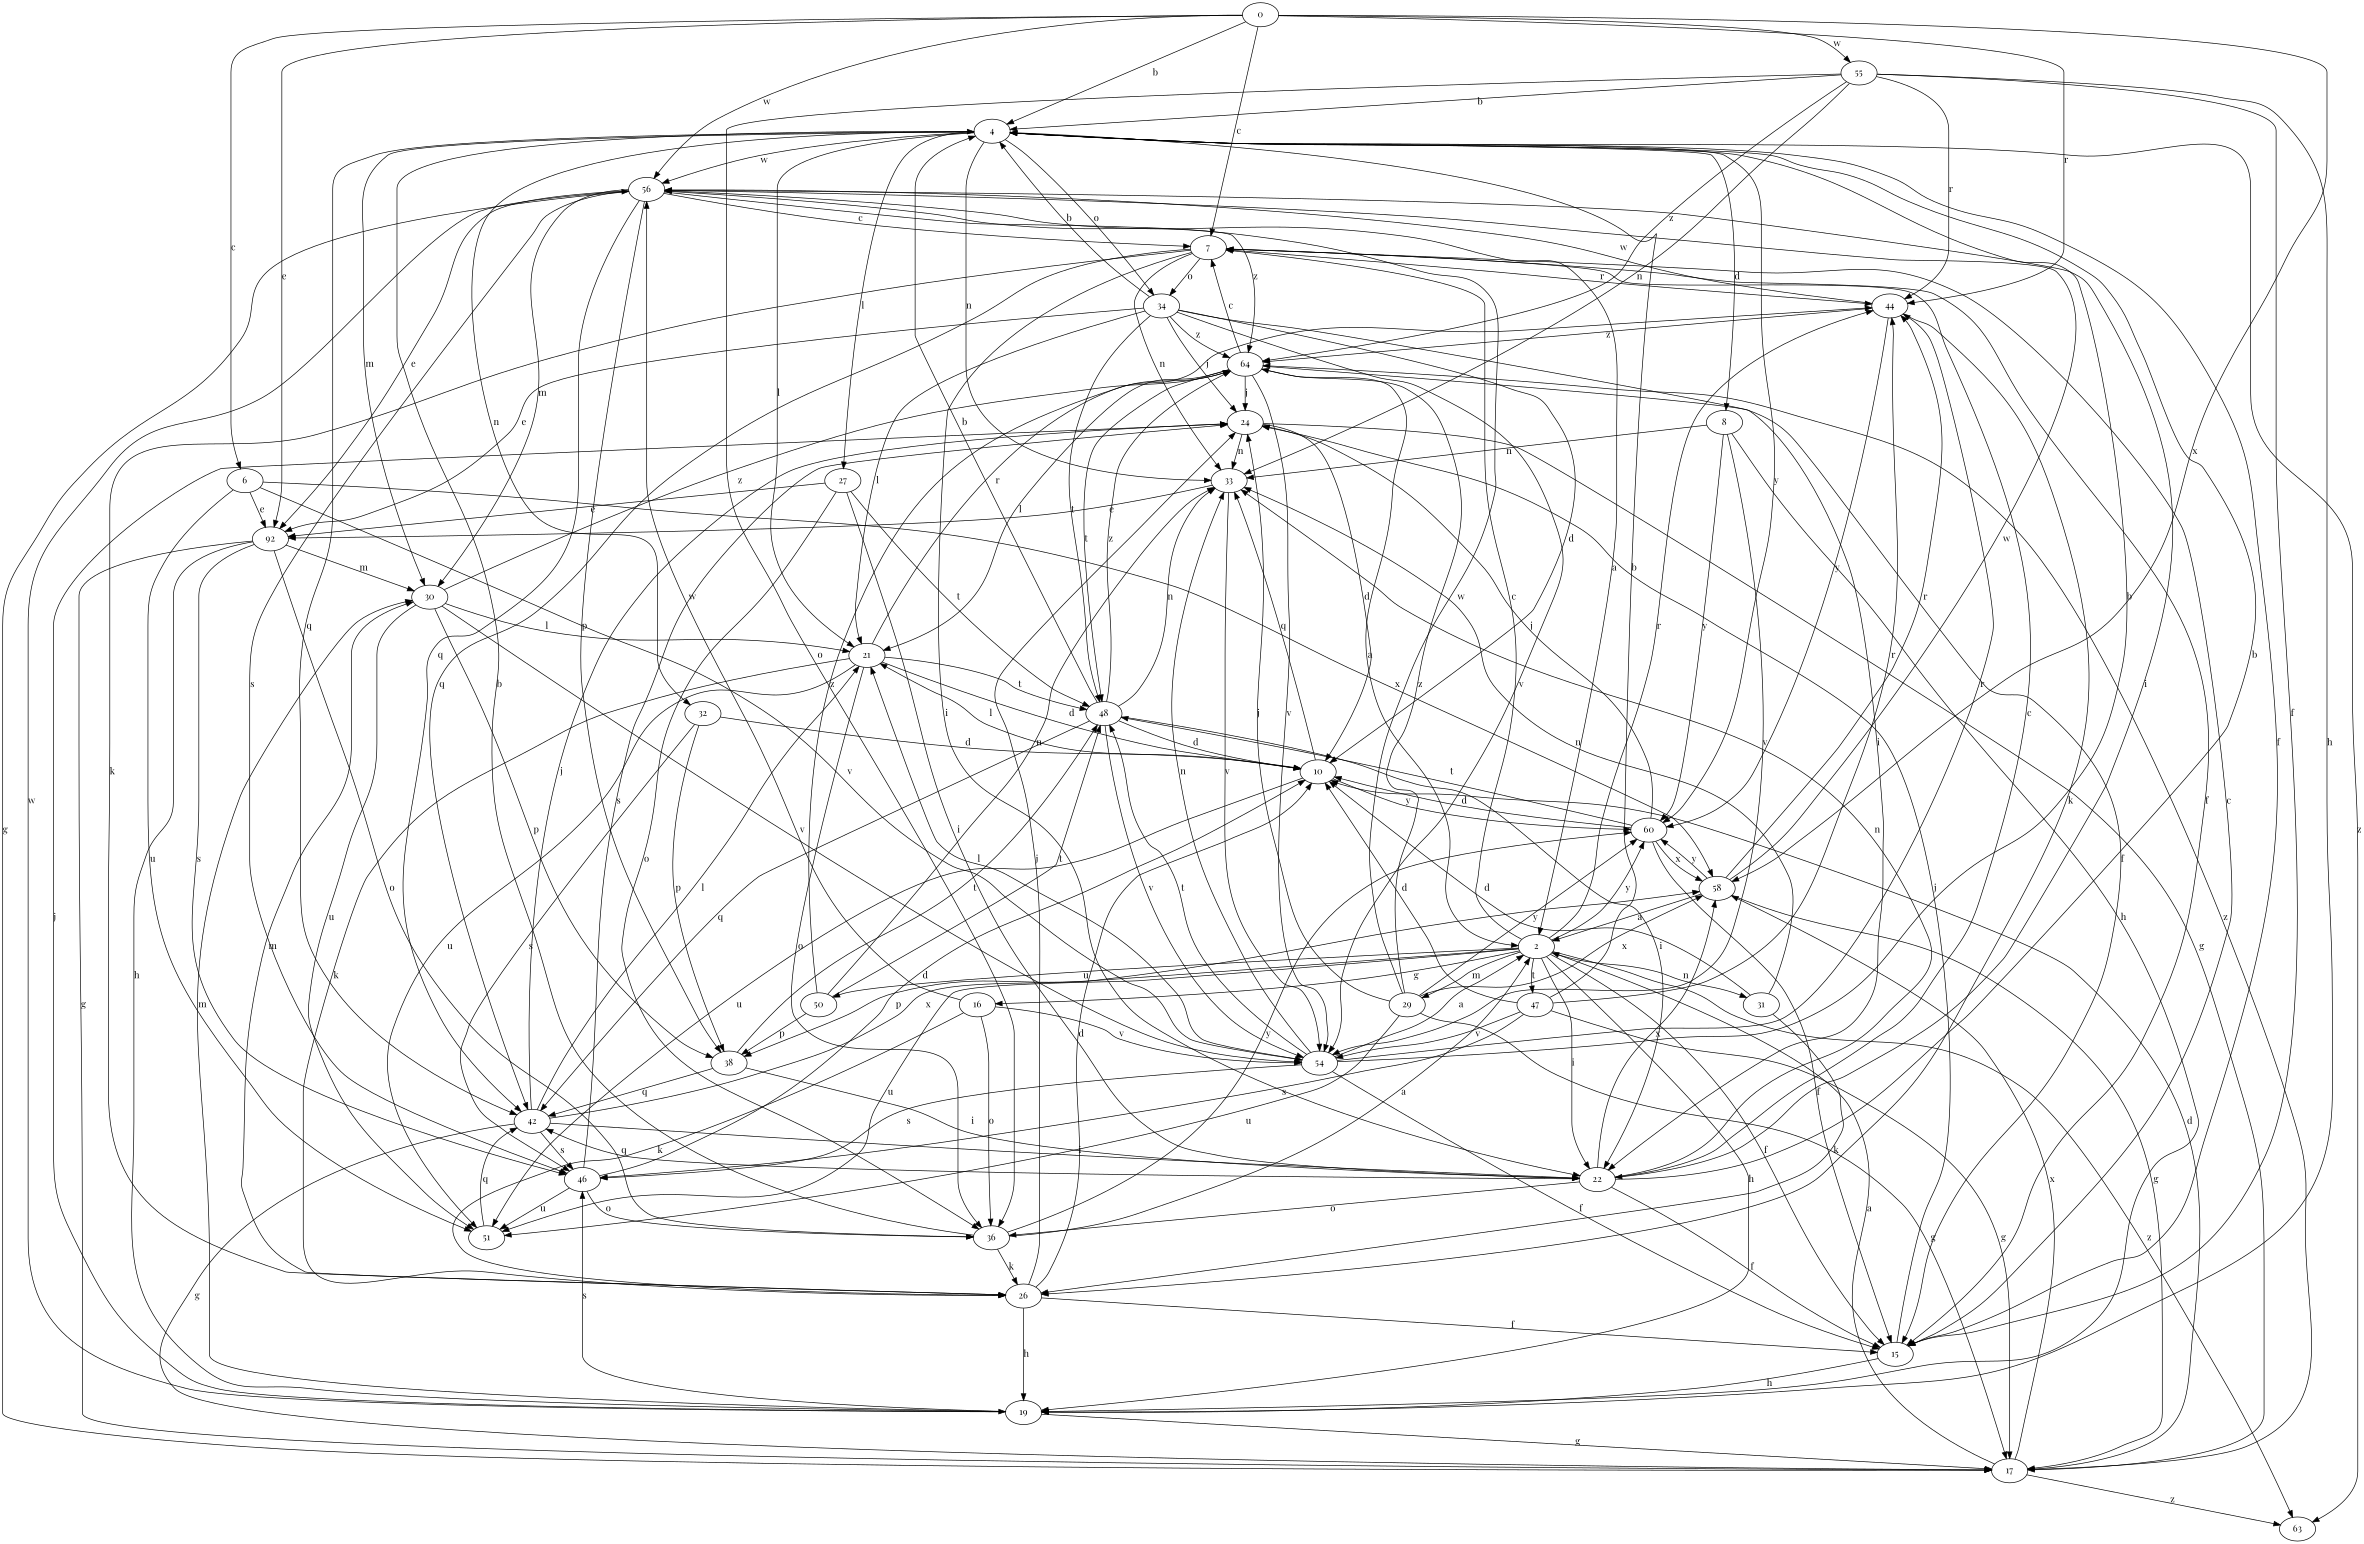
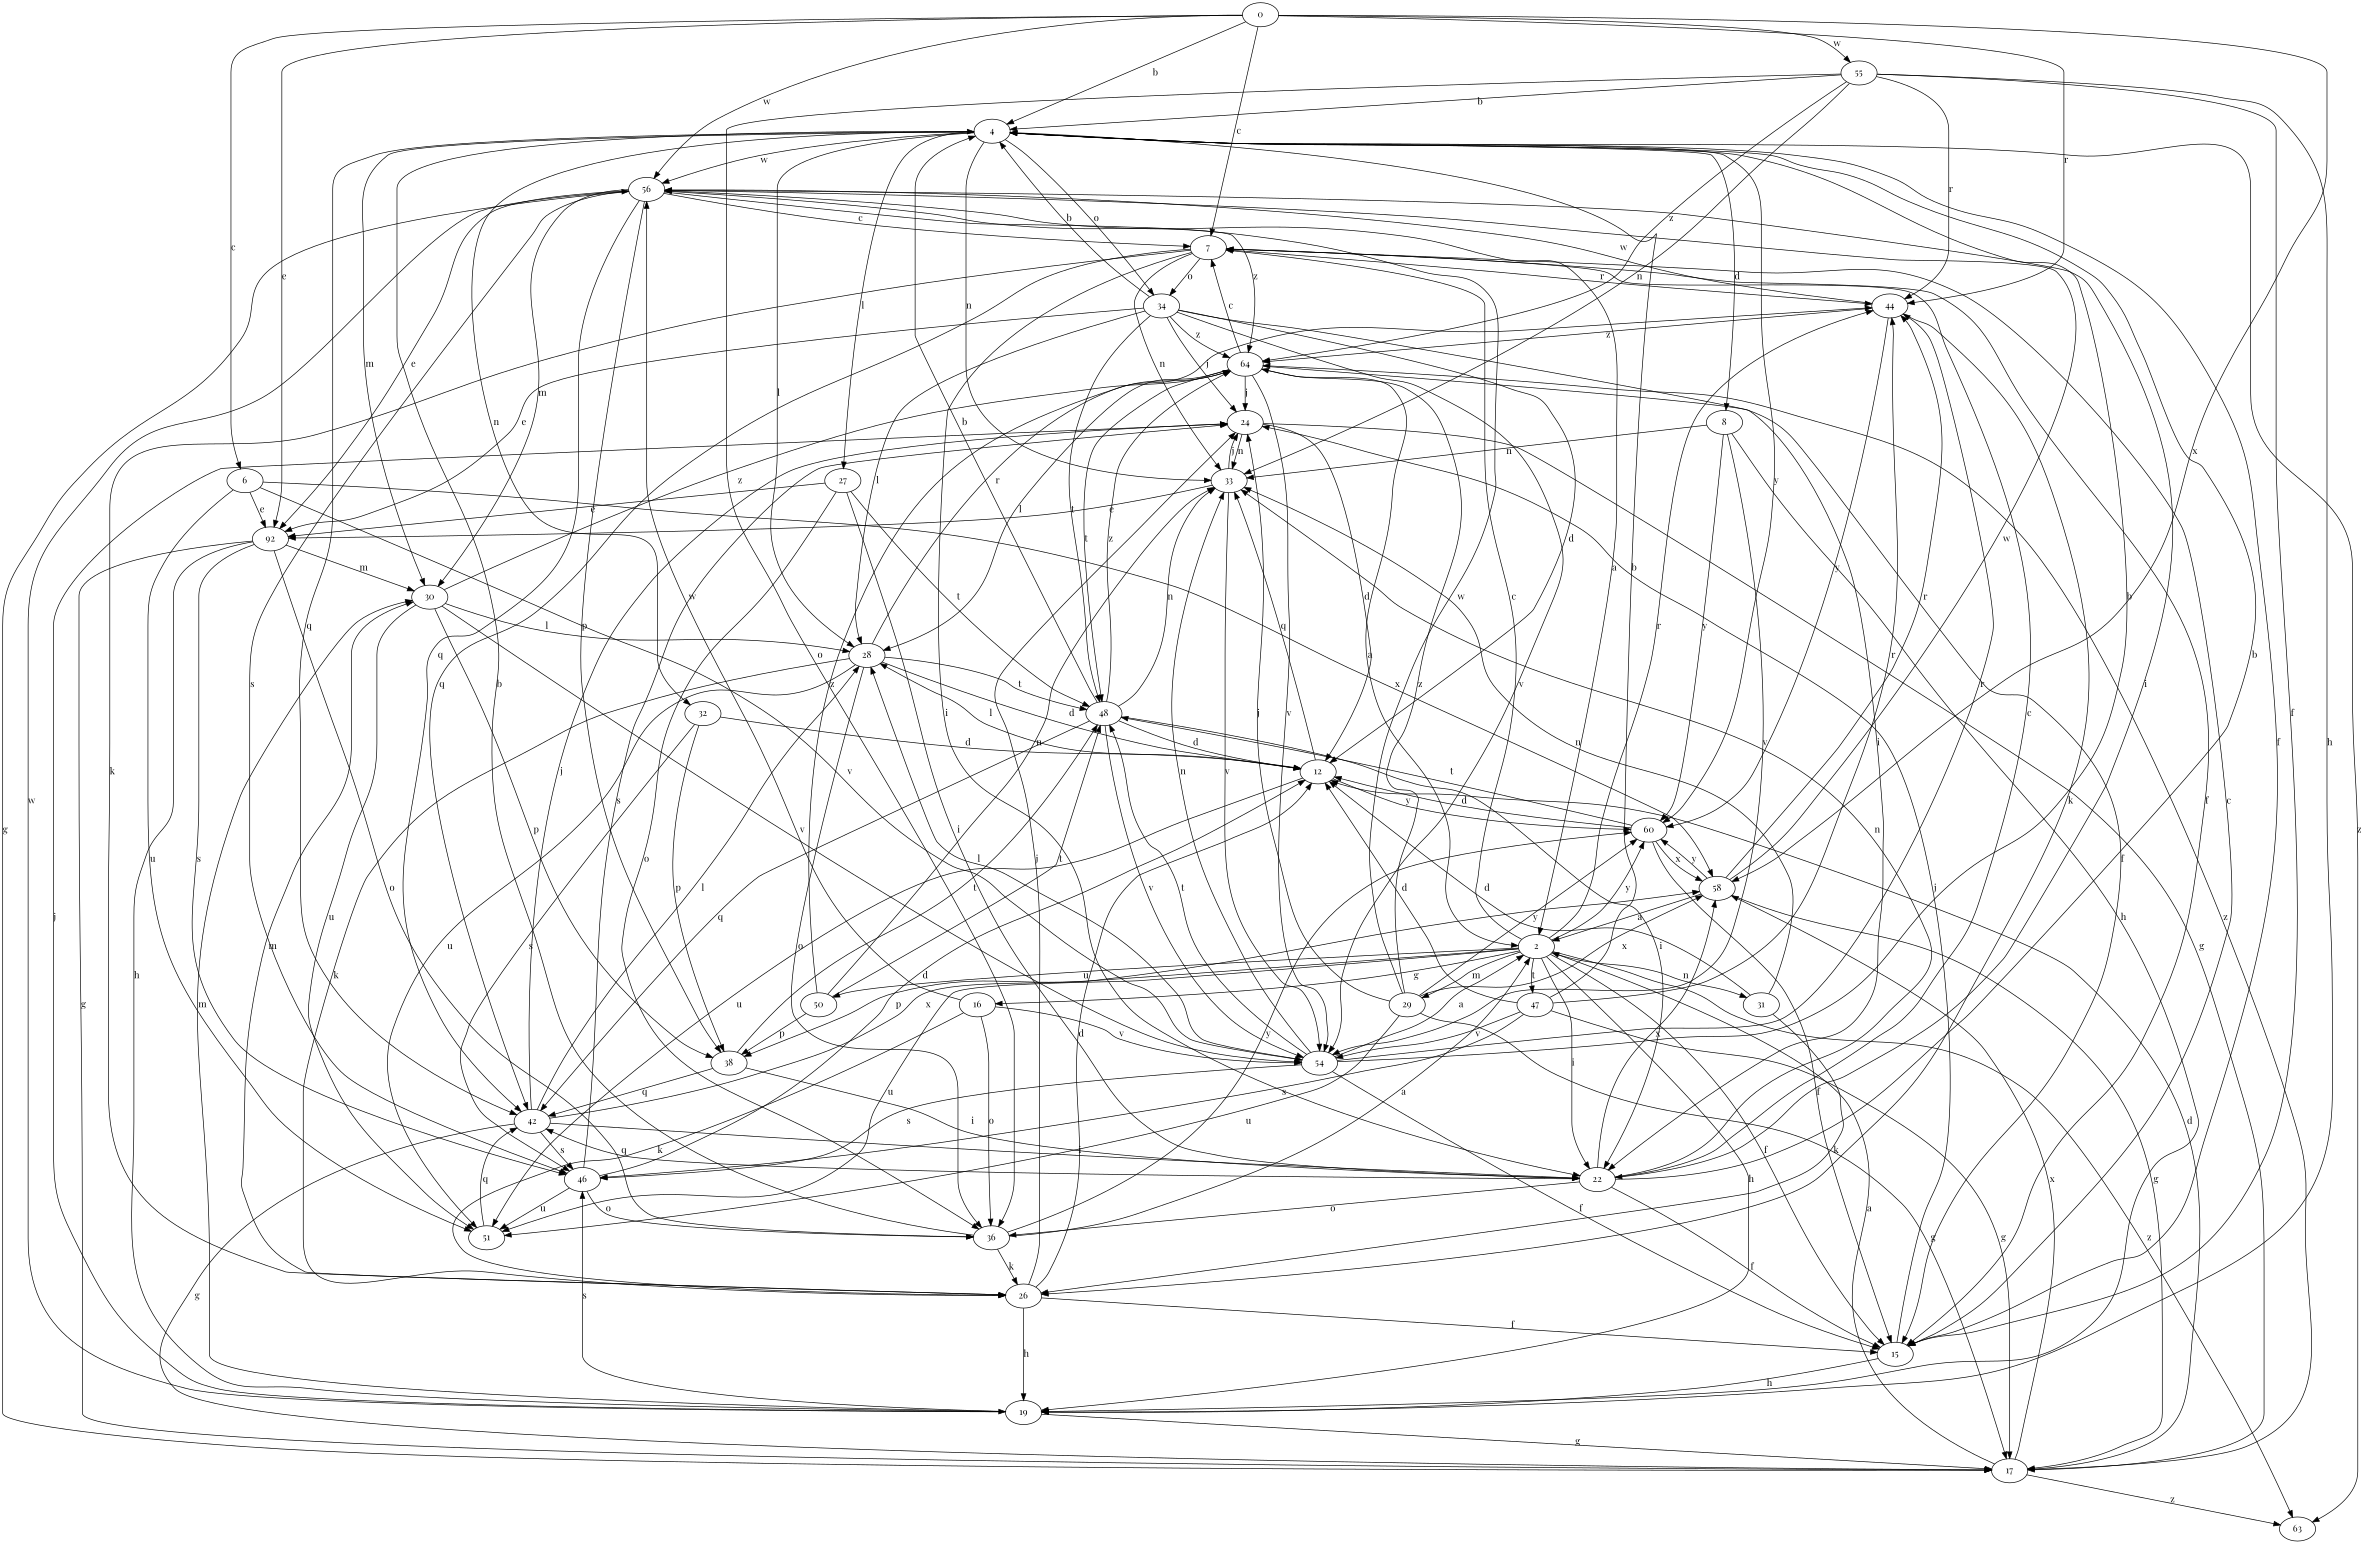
edge "60" -> "24": now "33" -> "24"
node "21": label "21" -> "28"
node "10": label "10" -> "12"
